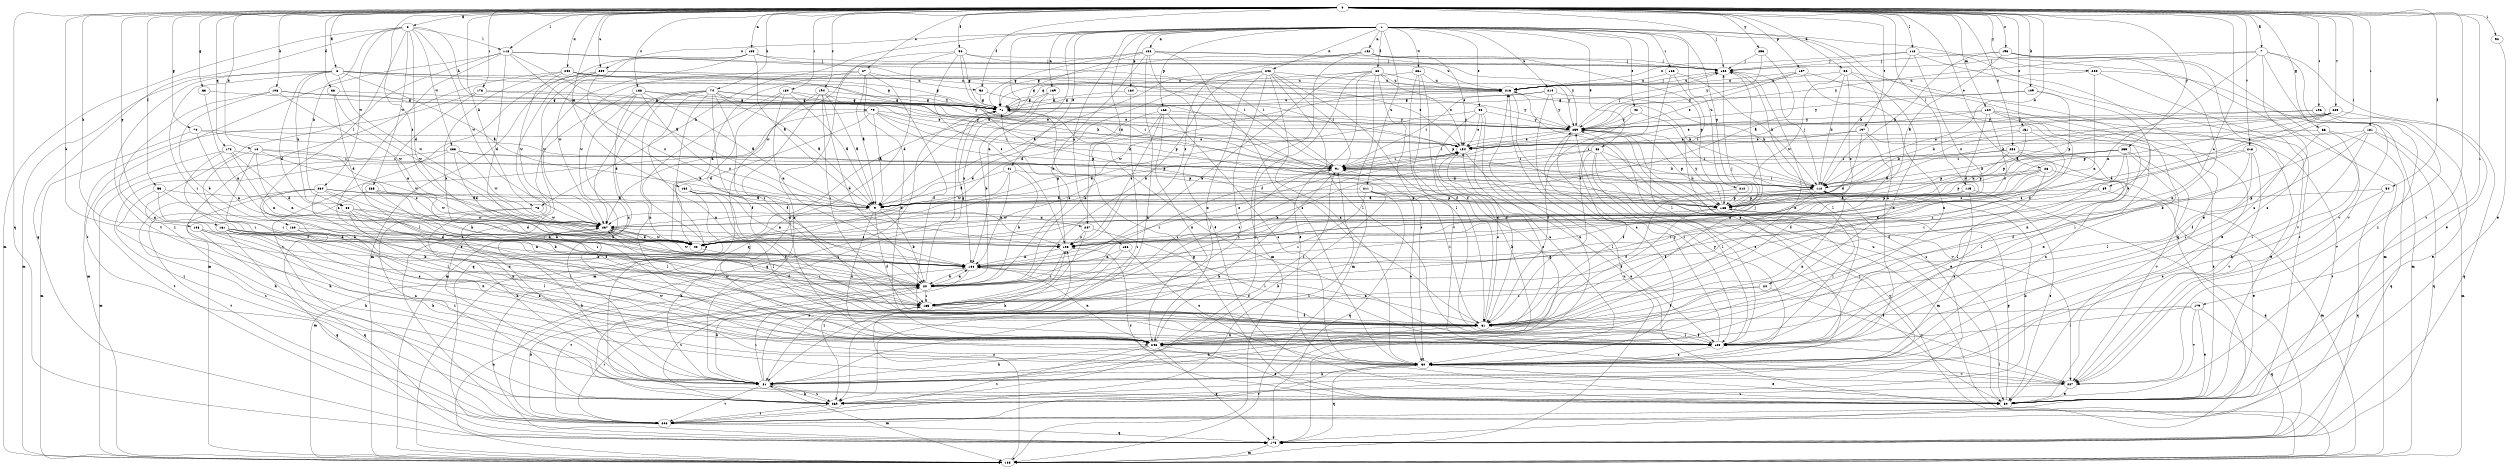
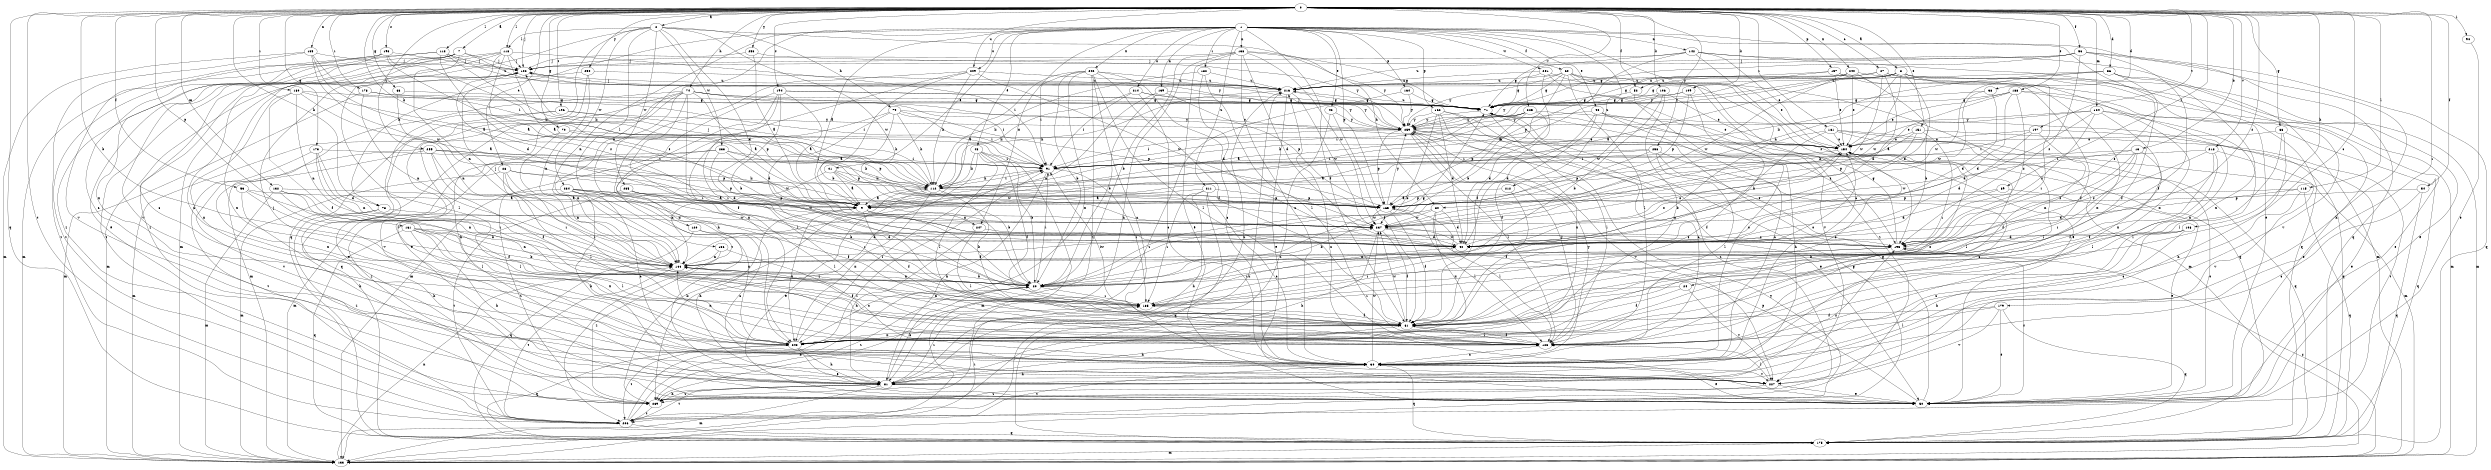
edge "142" -> "175": added, label "q"
